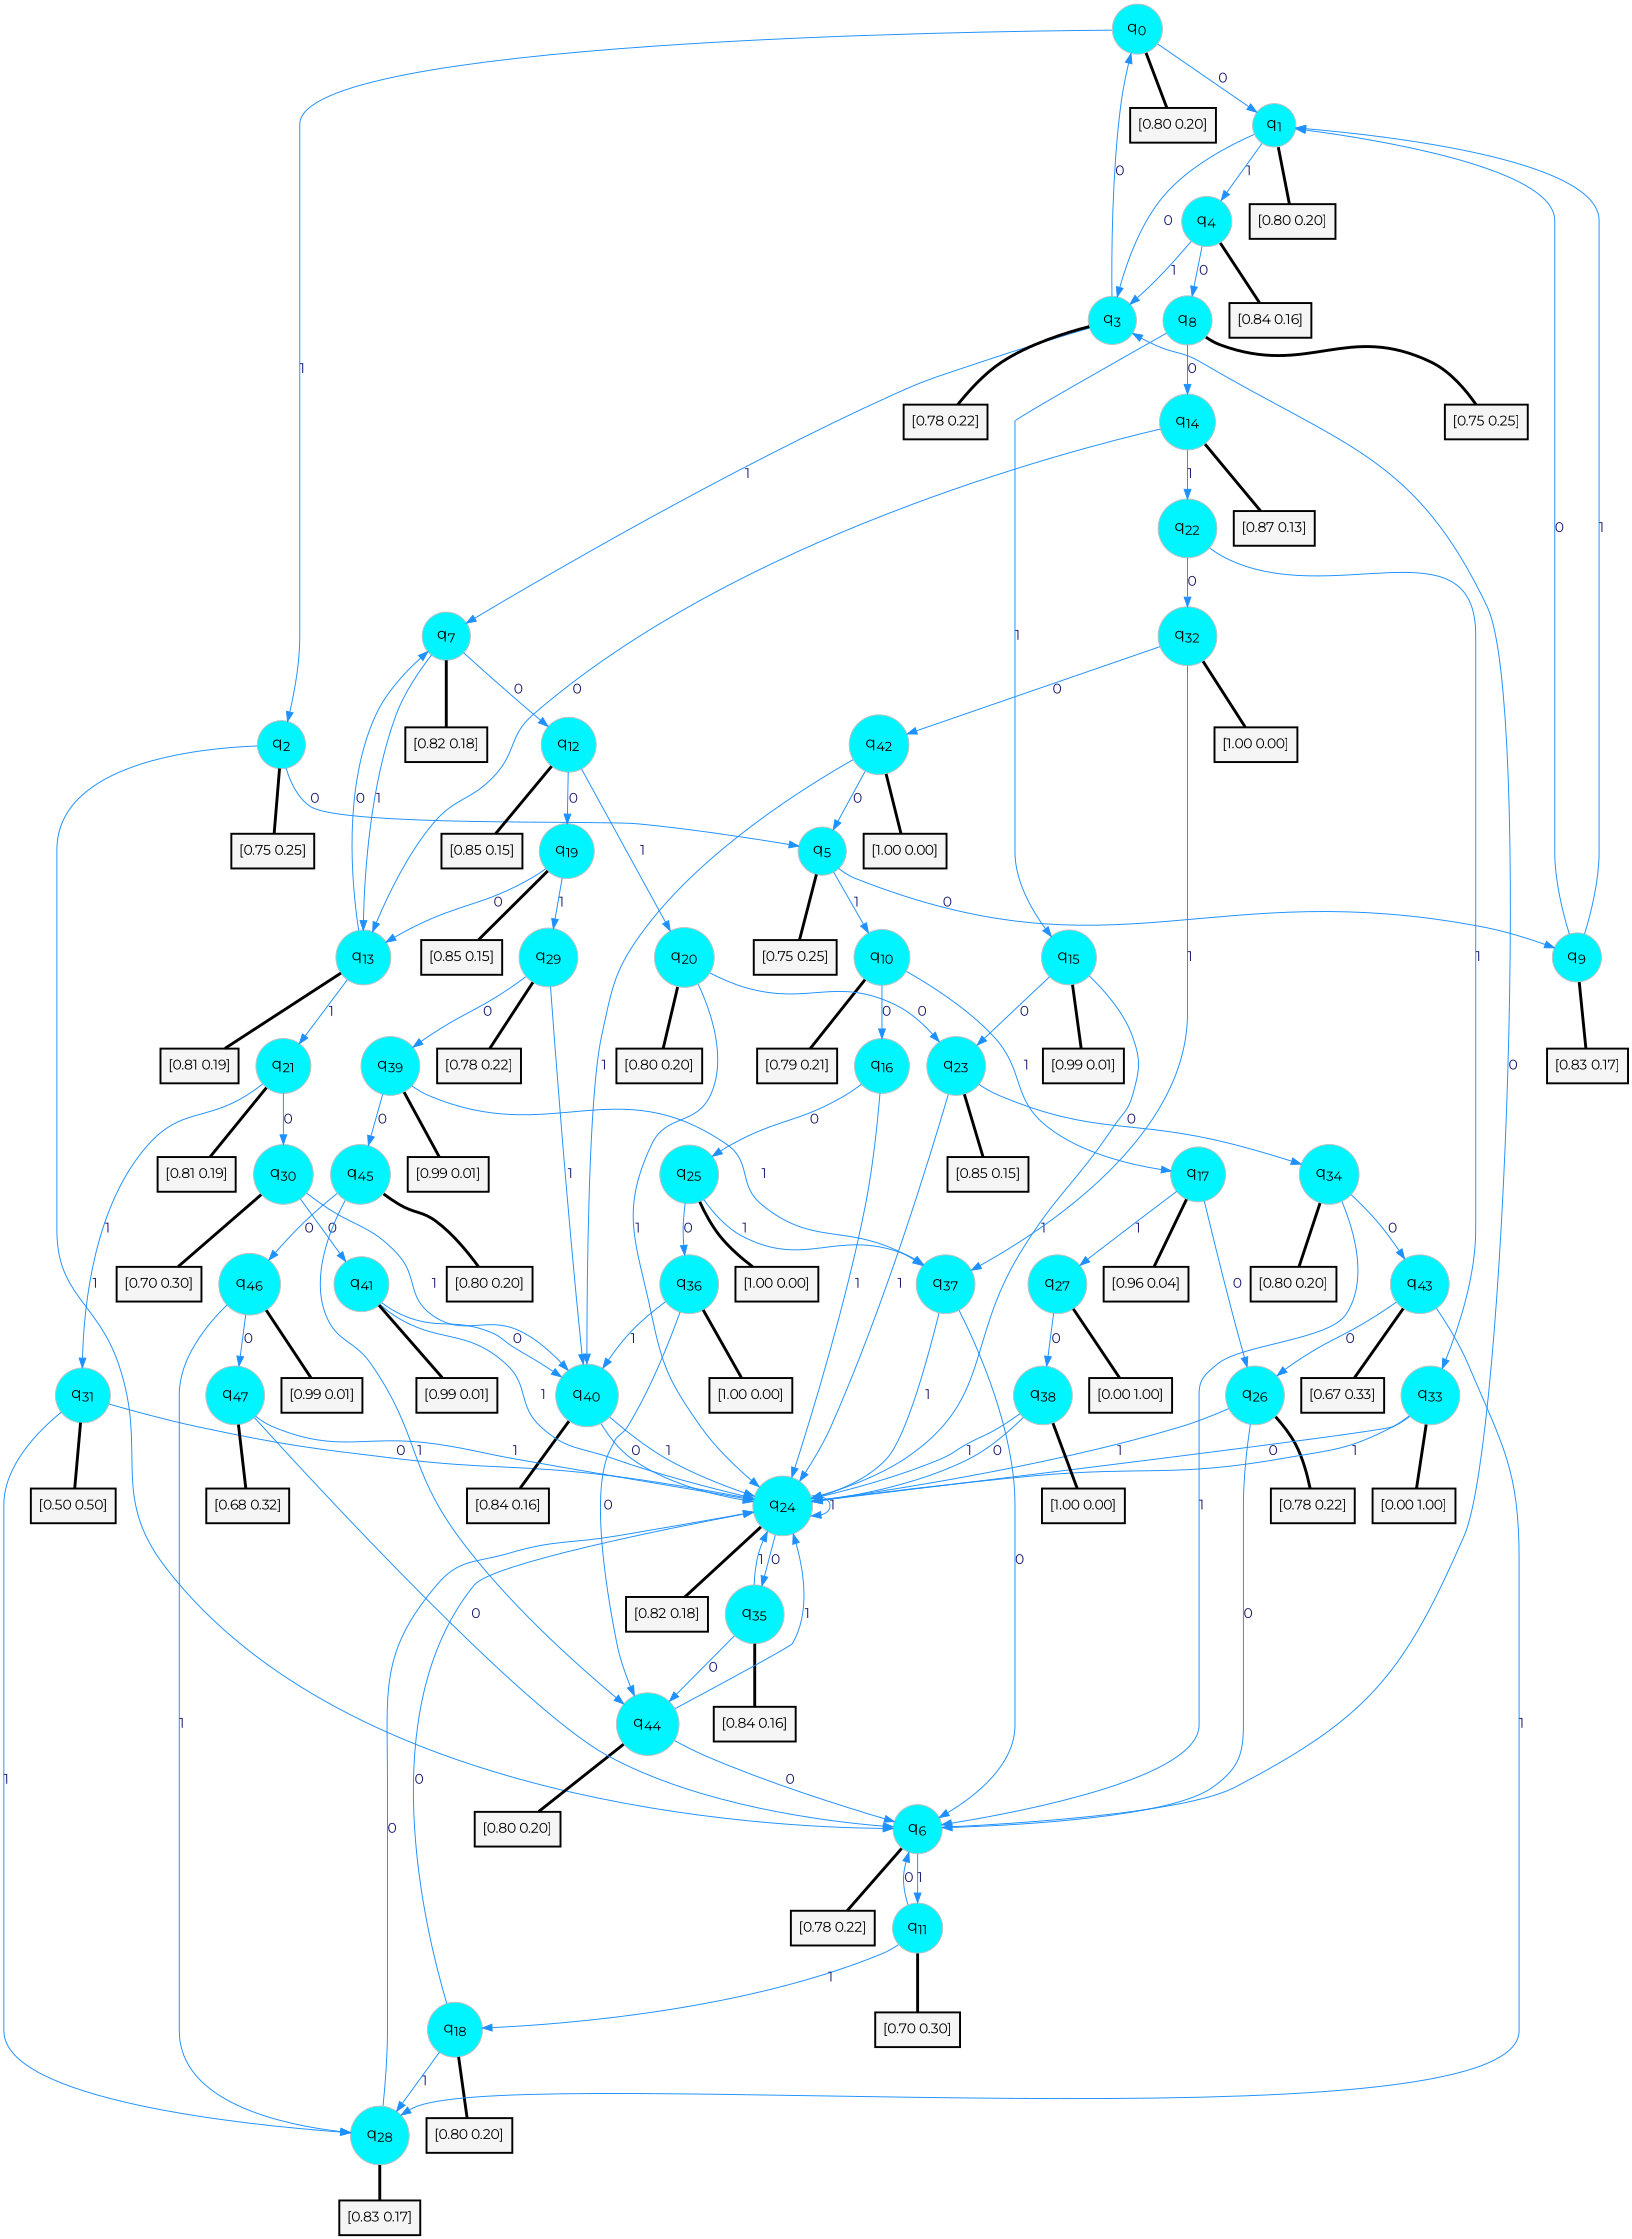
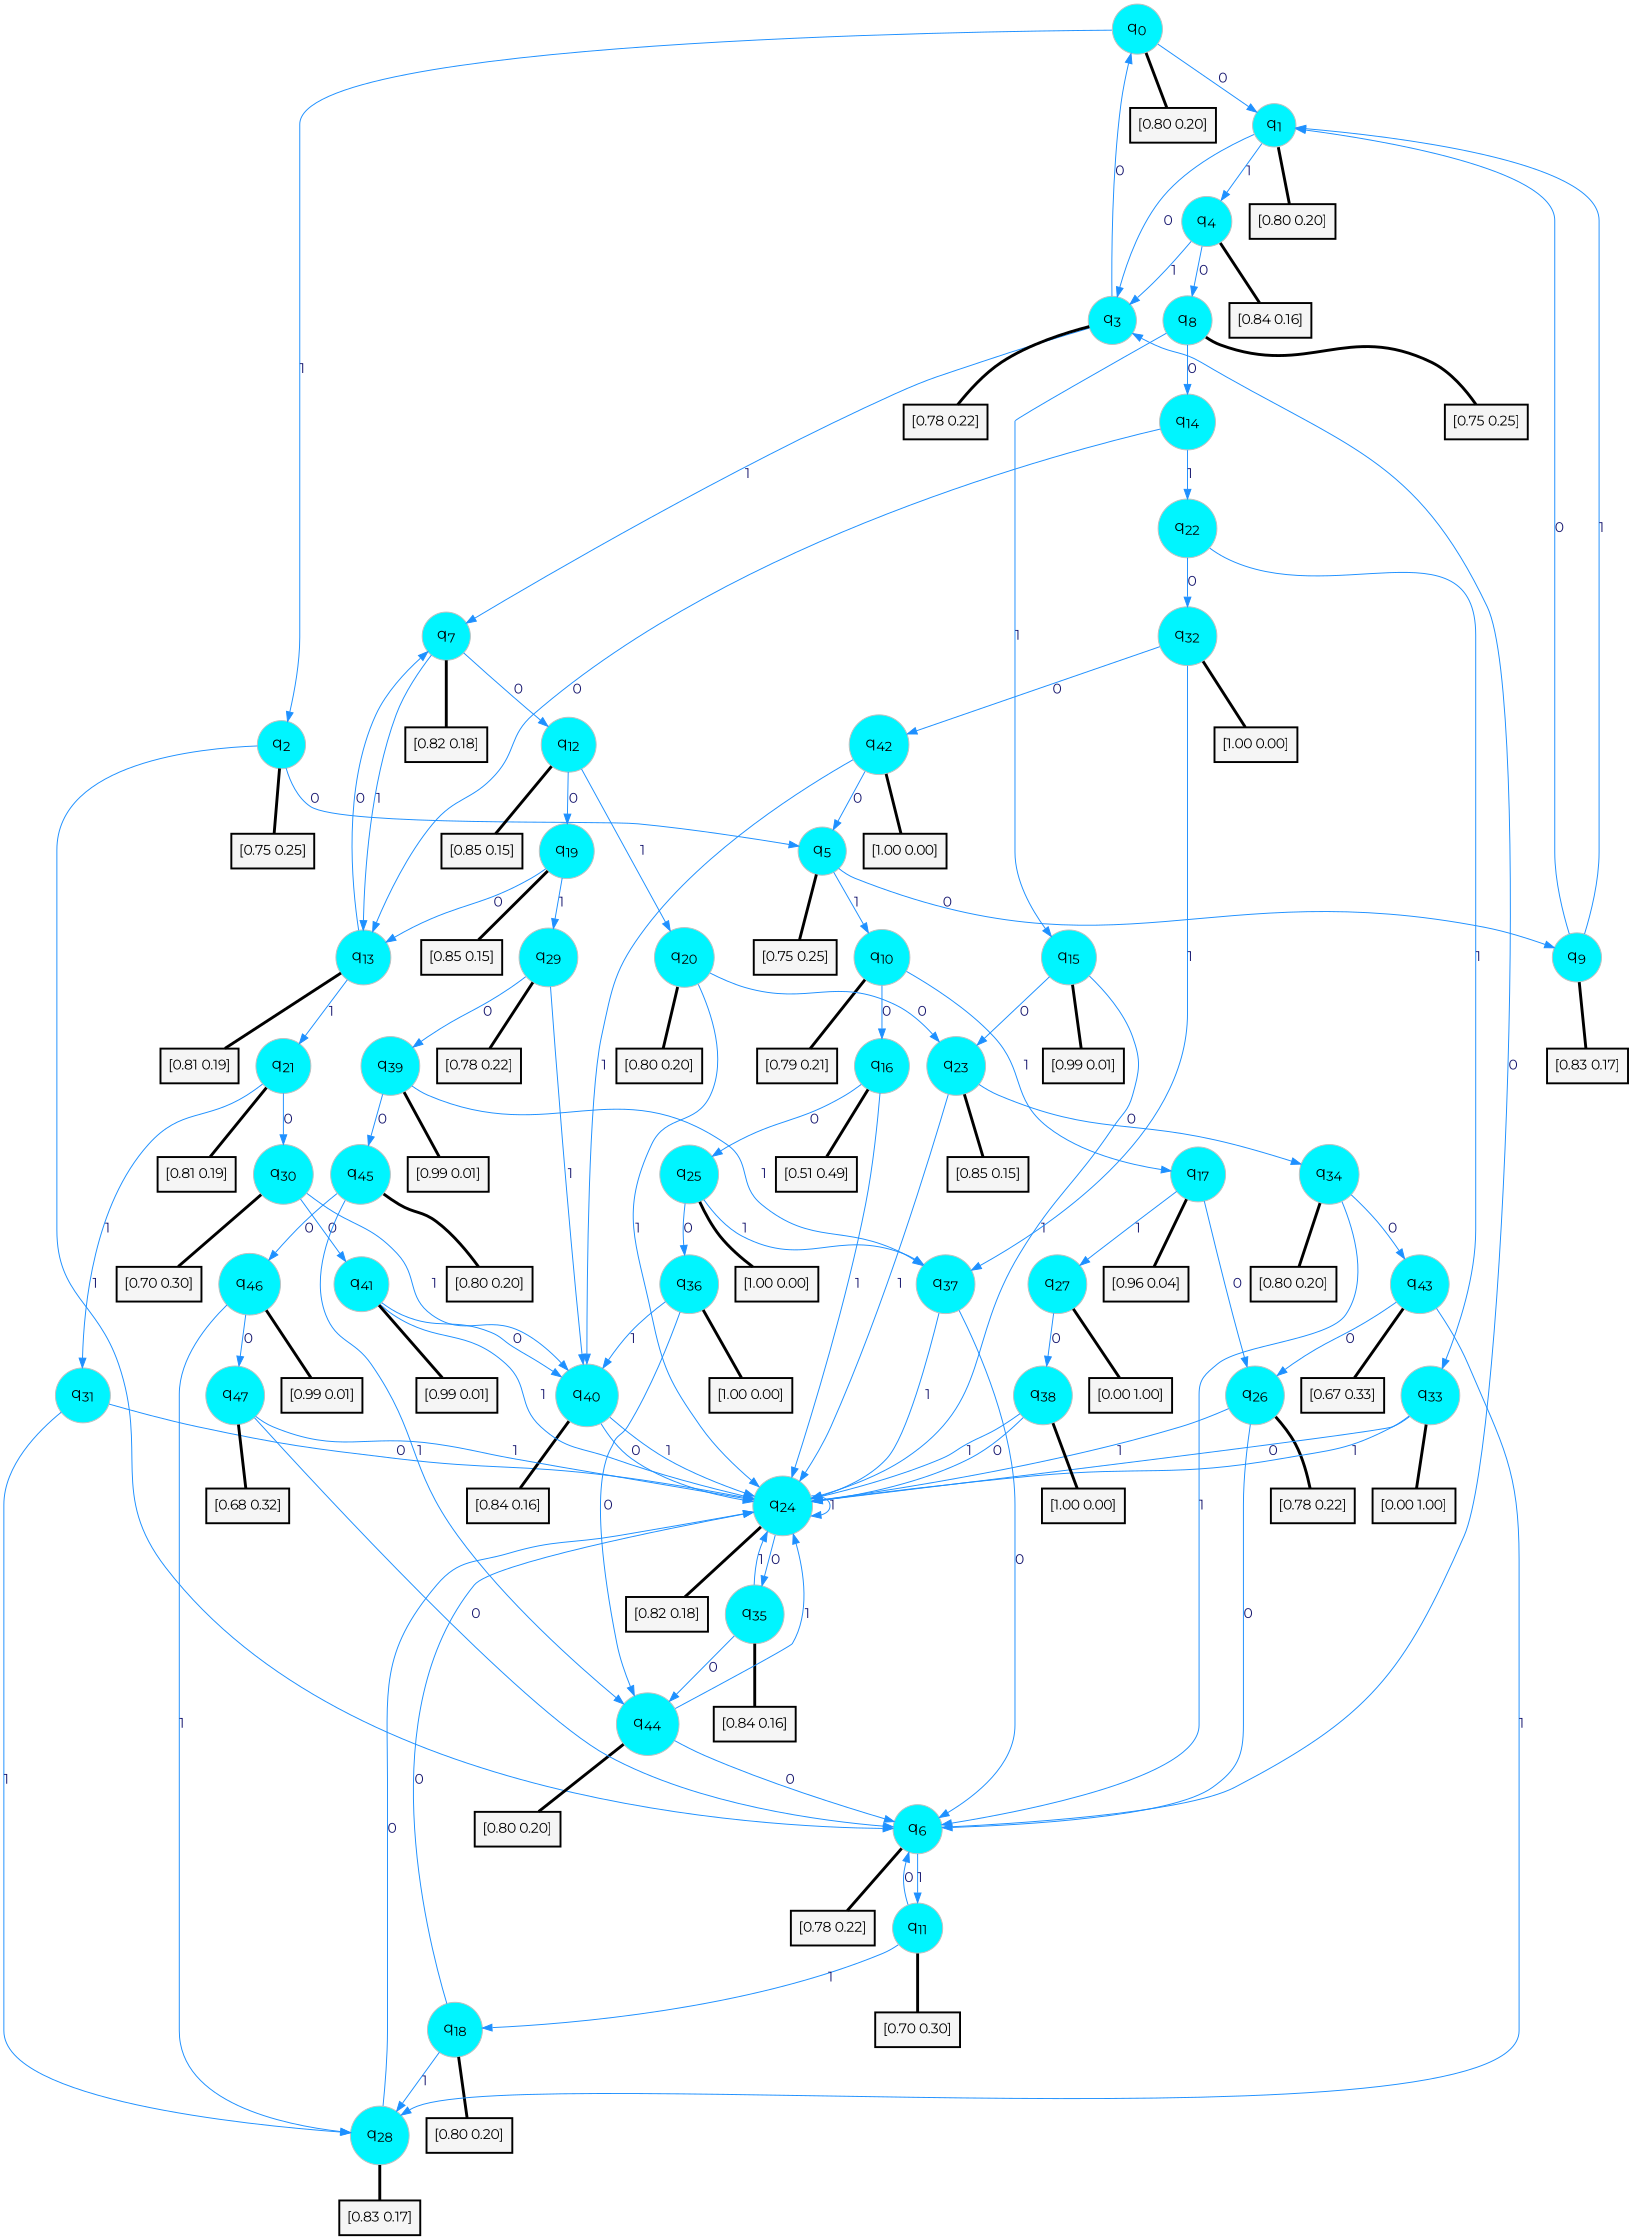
node "[0.87 0.13]": removed
node "[0.51 0.49]": added
node "[0.50 0.50]": removed
